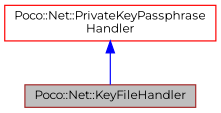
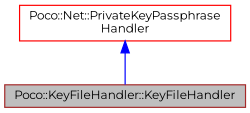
node "Poco::Net::KeyFileHandler": label "Poco::Net::KeyFileHandler" -> "Poco::KeyFileHandler::KeyFileHandler"
